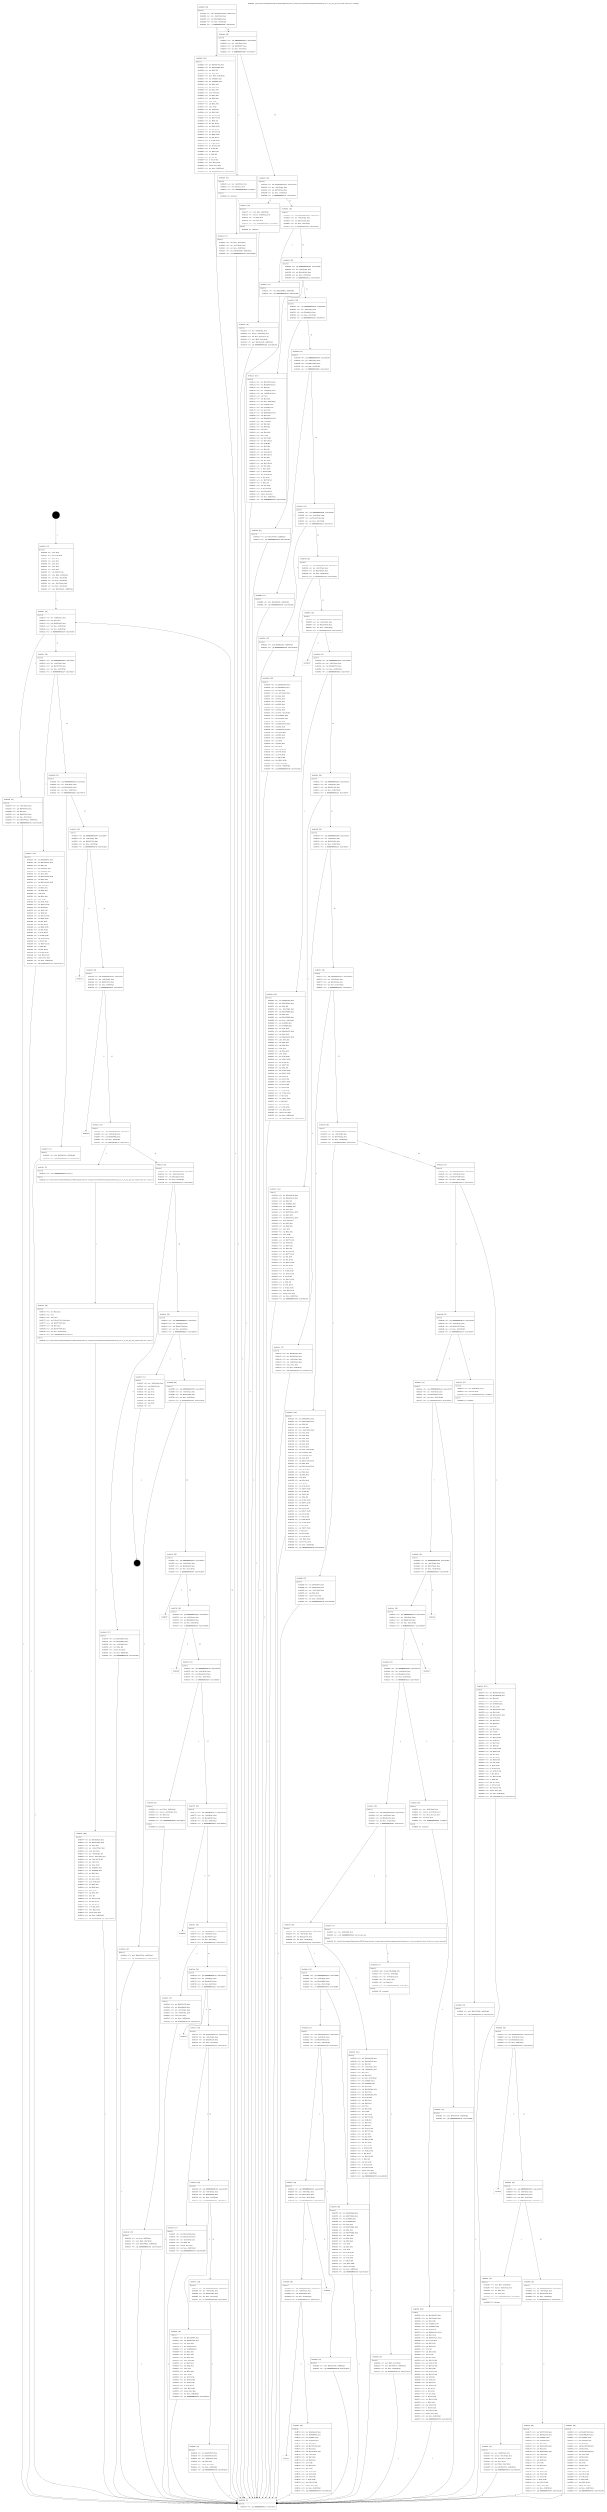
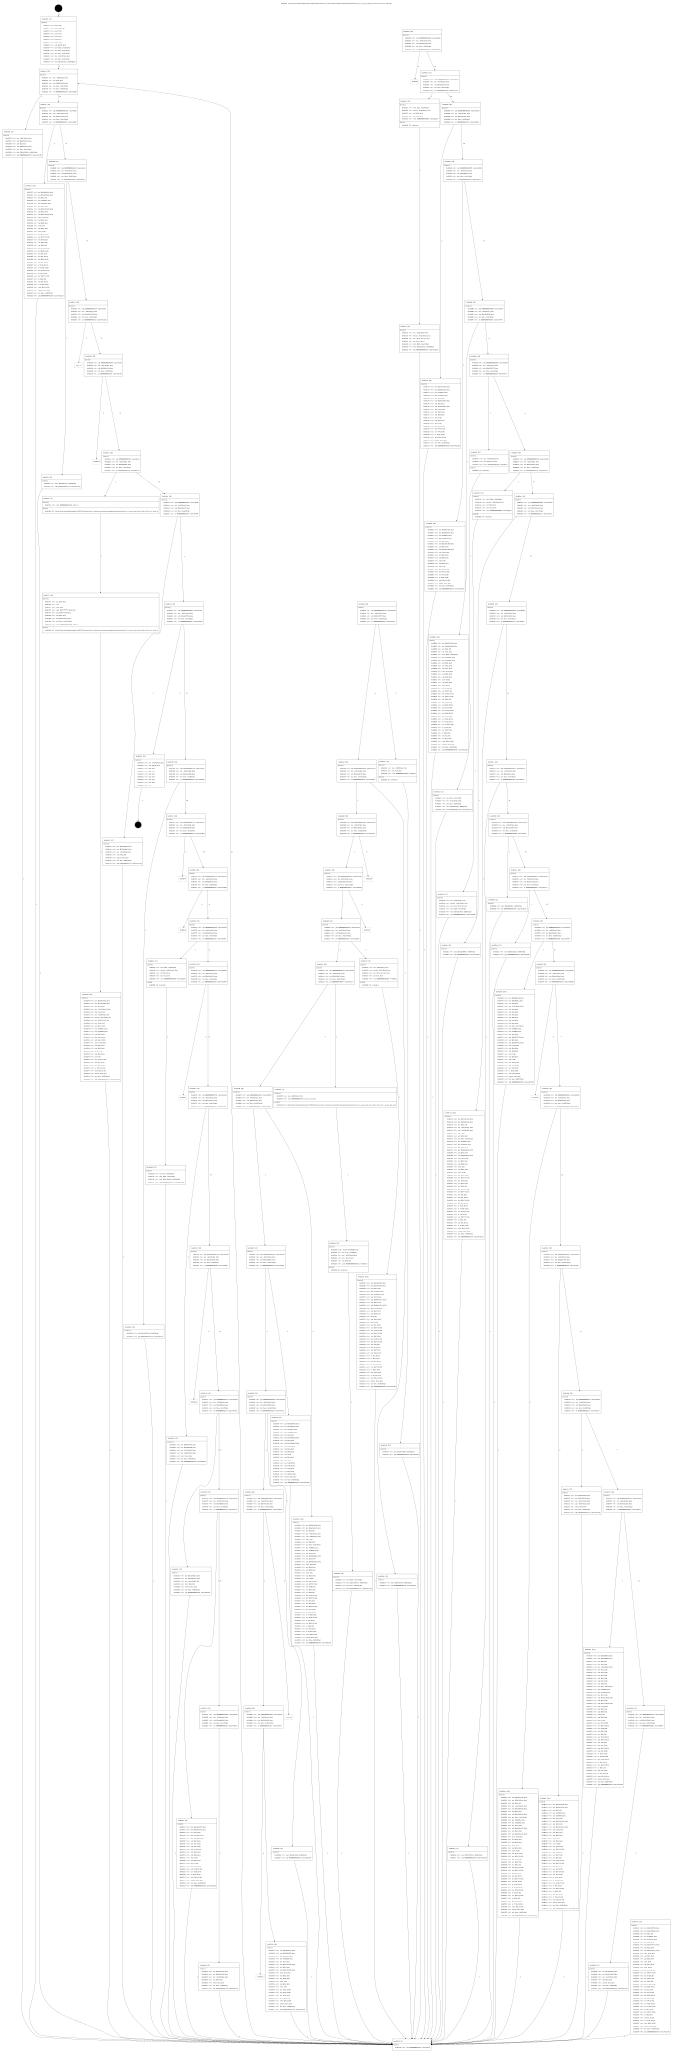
node "0x40186c [28]": added
node "0x401a2c [28]": removed
